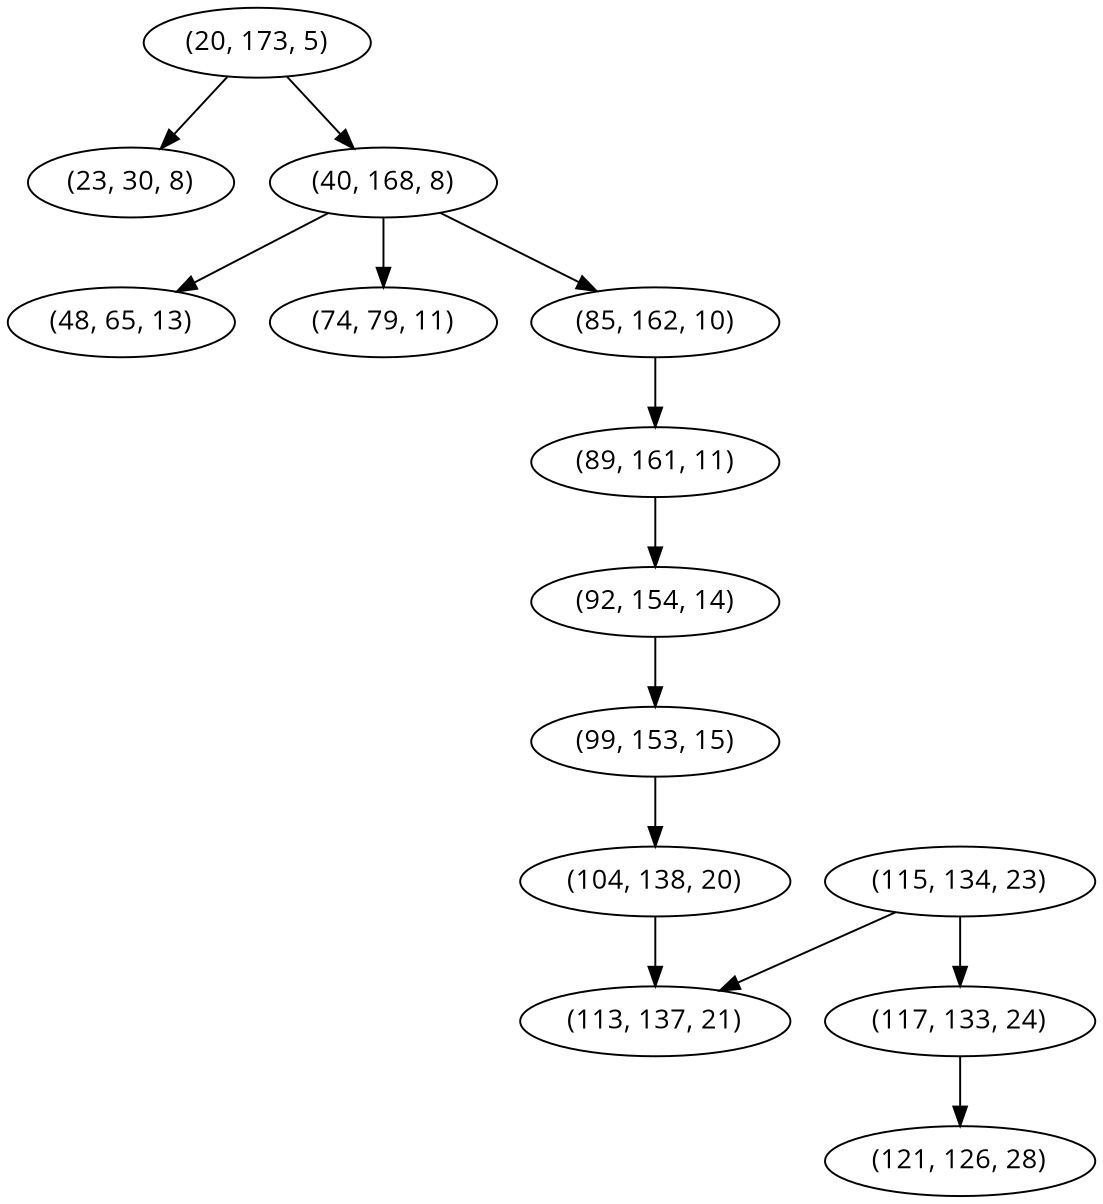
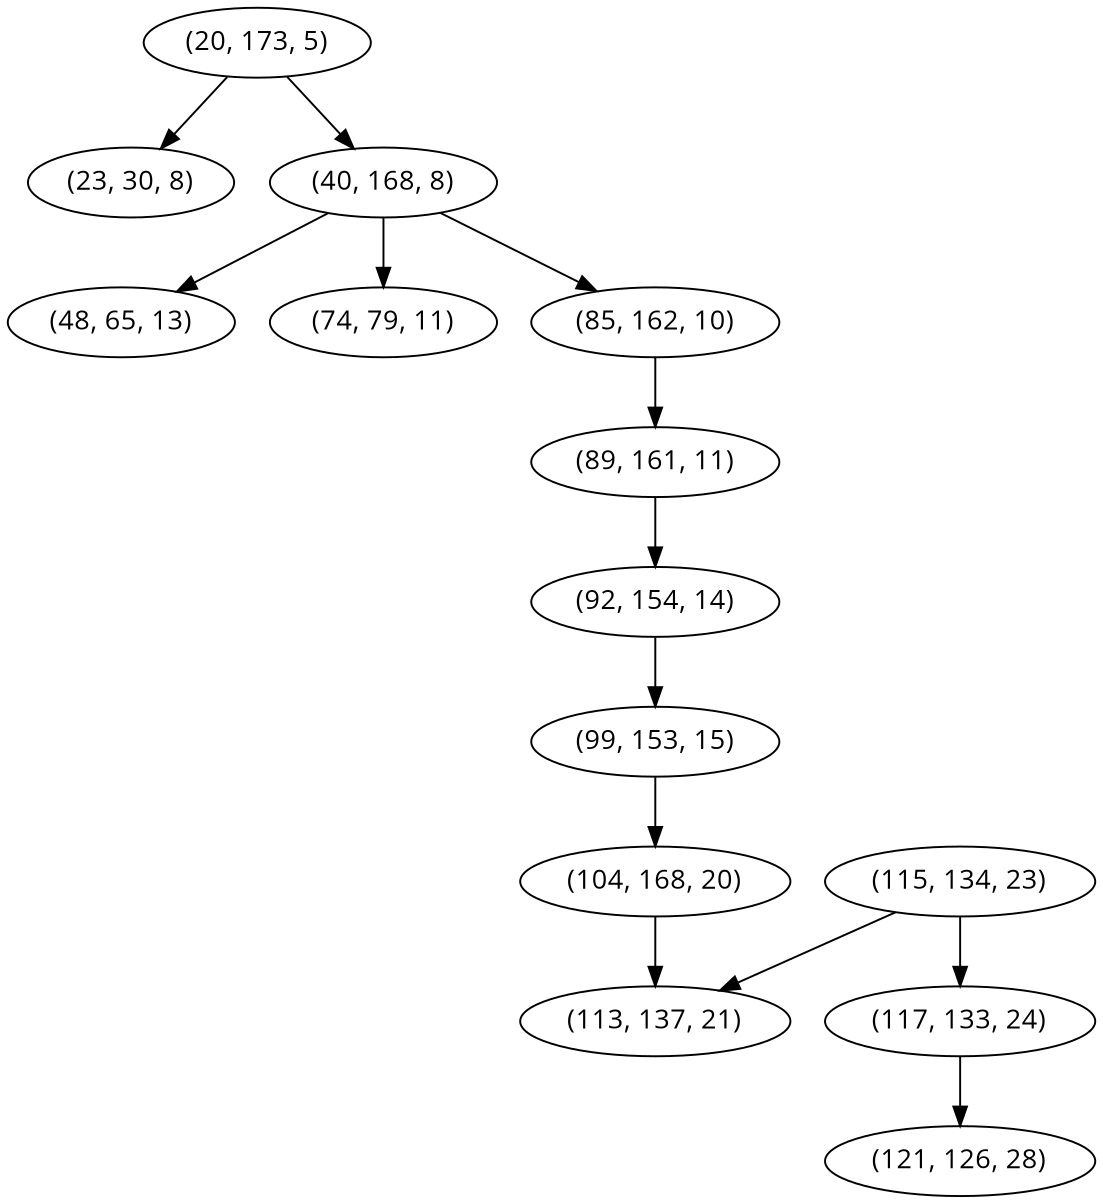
node "(104, 138, 20)": label "(104, 138, 20)" -> "(104, 168, 20)"
